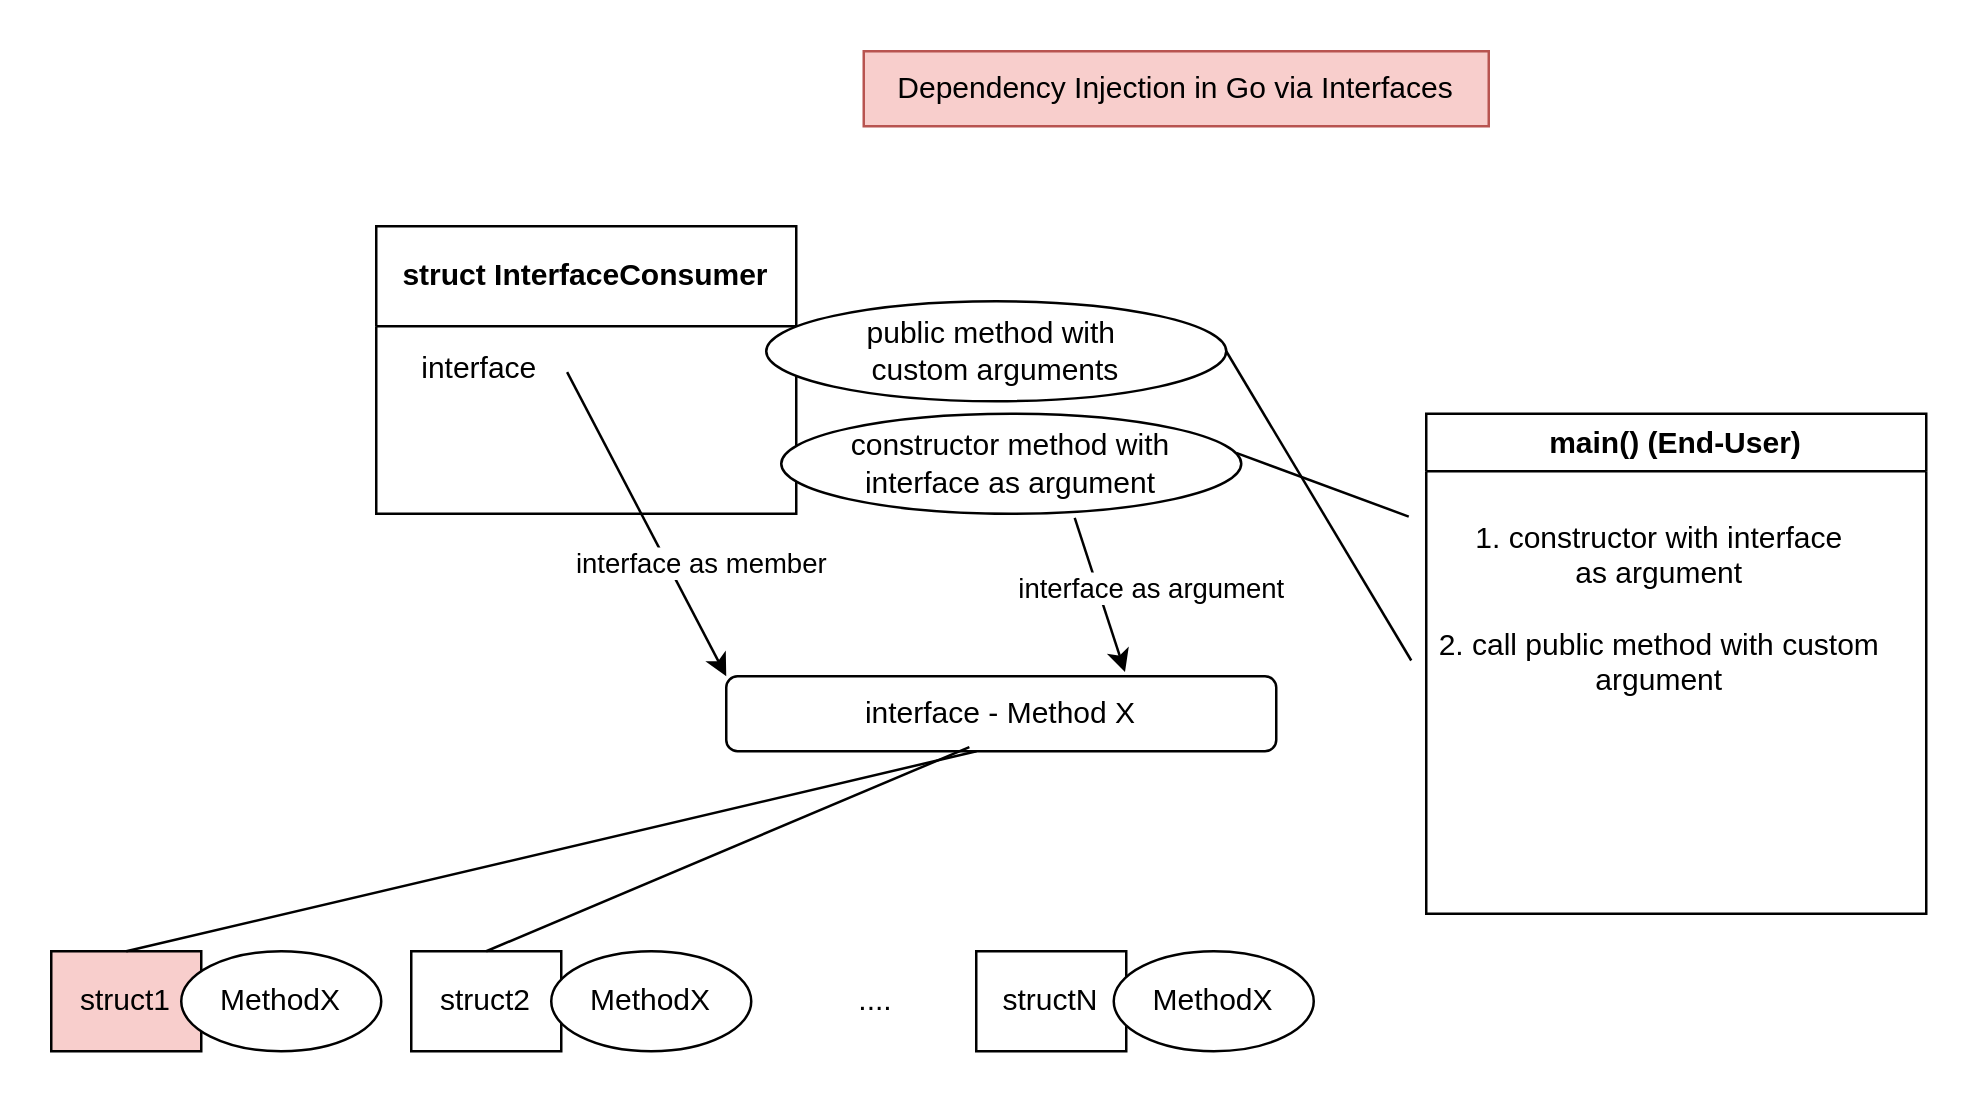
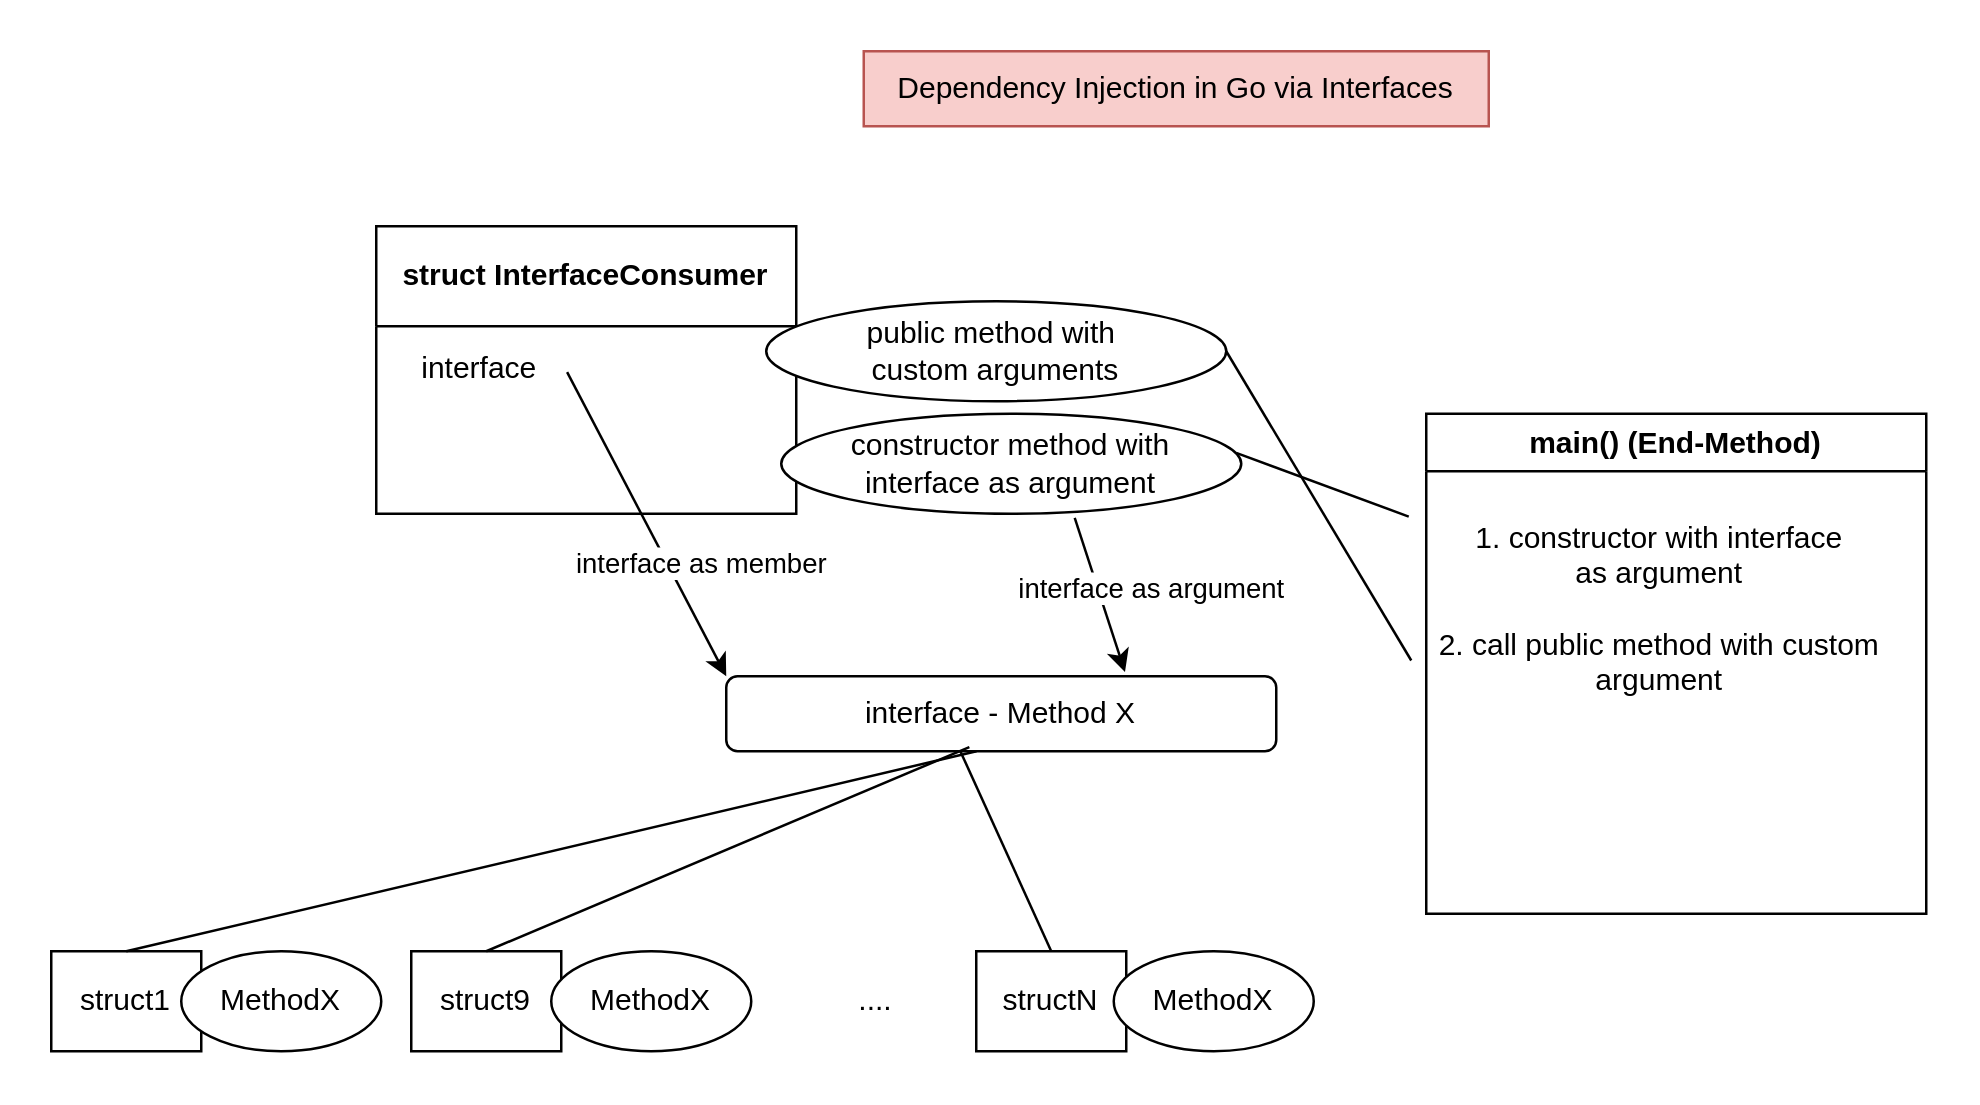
node "main() (End-User)": label "main() (End-User)" -> "main() (End-Method)"
edge "interface - Method X" -- "structN": added
node "struct1": fillcolor #f8cecc -> #ffffff
node "struct2": label "struct2" -> "struct9"
